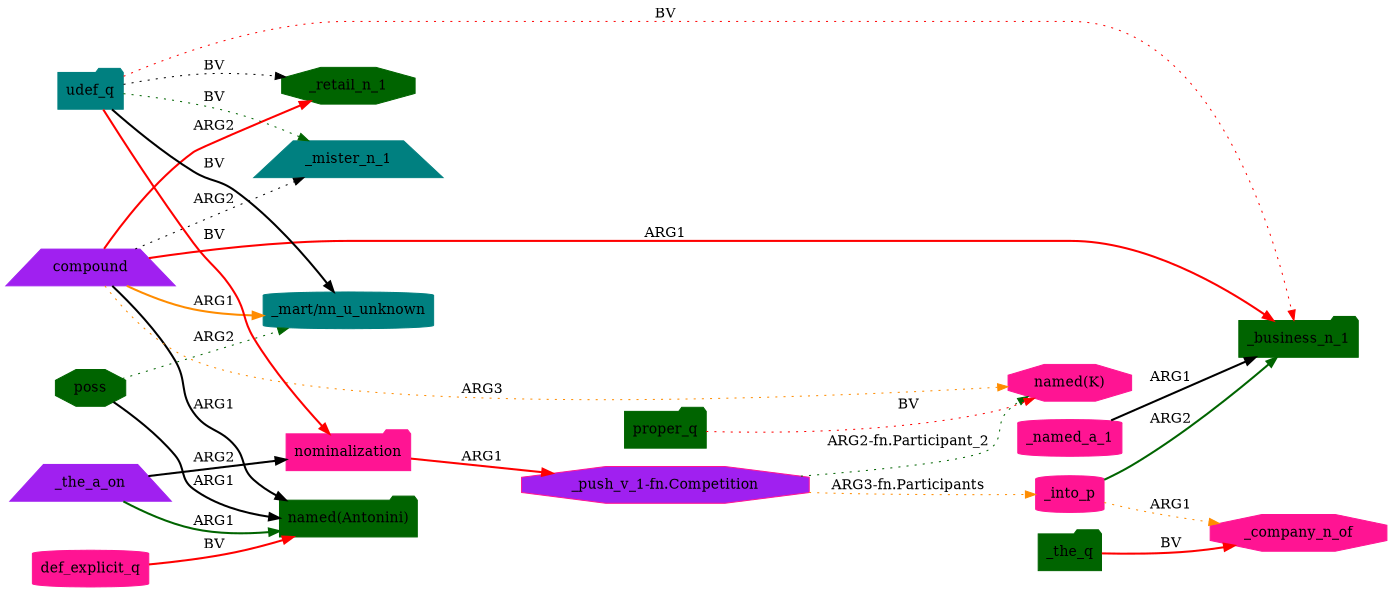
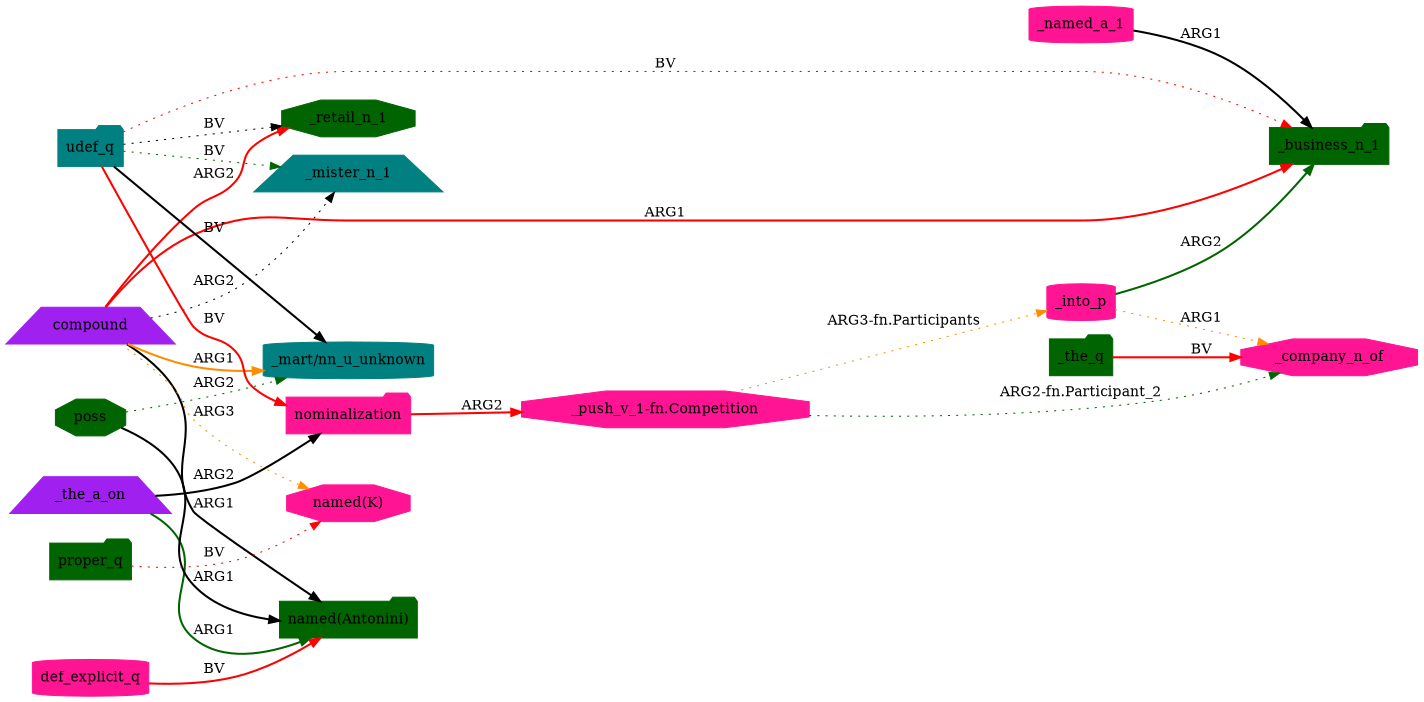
edge "nominalization" -> "_push_v_1-fn.Competition": label "ARG1" -> "ARG2"
edge "_push_v_1-fn.Competition" -> "named(K)": now "_push_v_1-fn.Competition" -> "_company_n_of"
node "_push_v_1-fn.Competition": fillcolor purple -> deeppink
